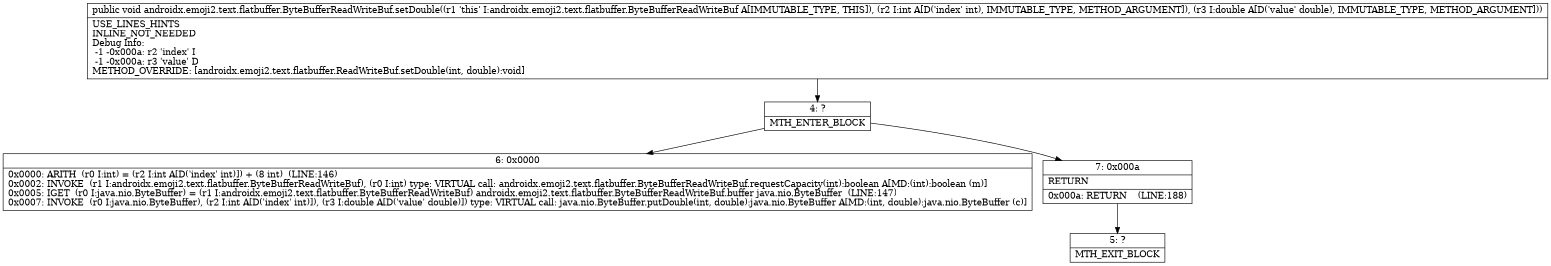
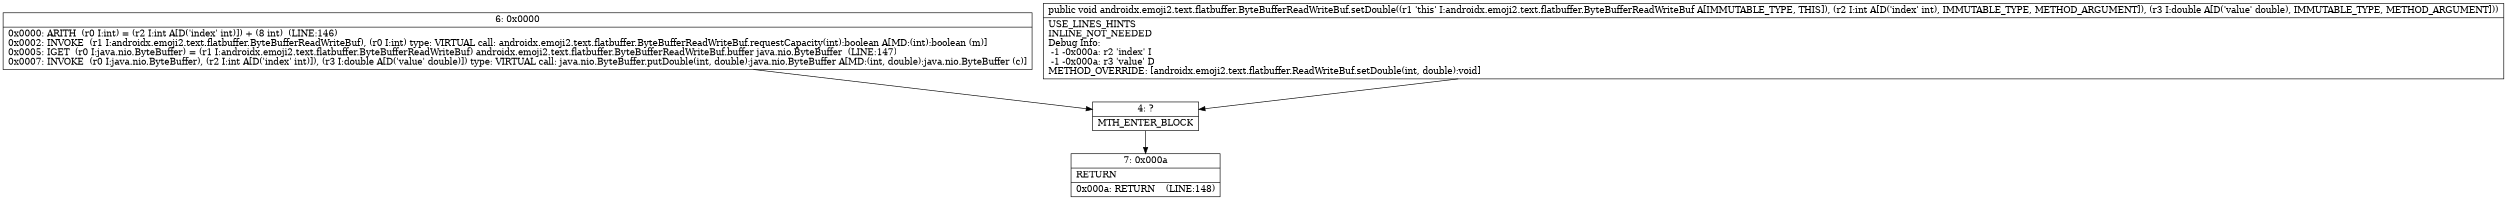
edge "4: ?" -> "6: 0x0000": reversed
node "7: 0x000a": text "0x000a: RETURN    (LINE:188)" -> "0x000a: RETURN    (LINE:148)"
node "5: ?": removed
